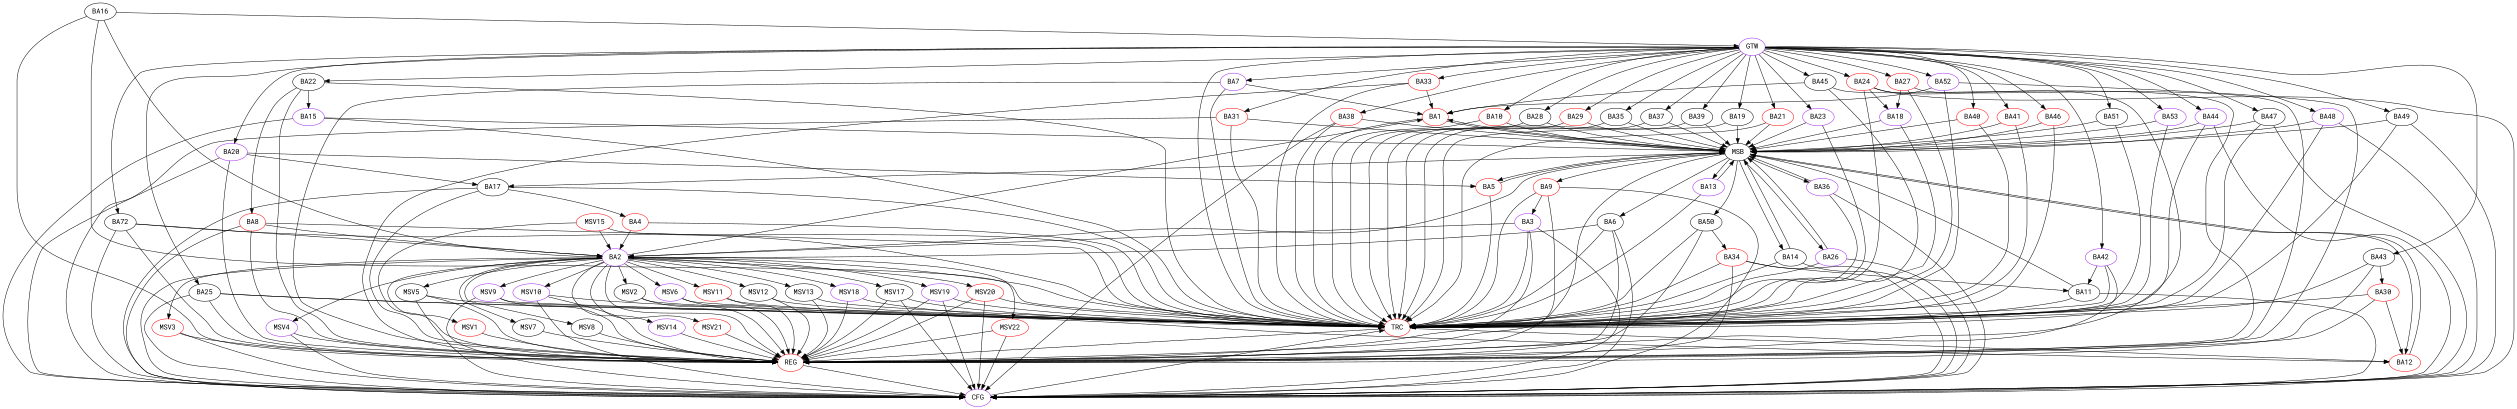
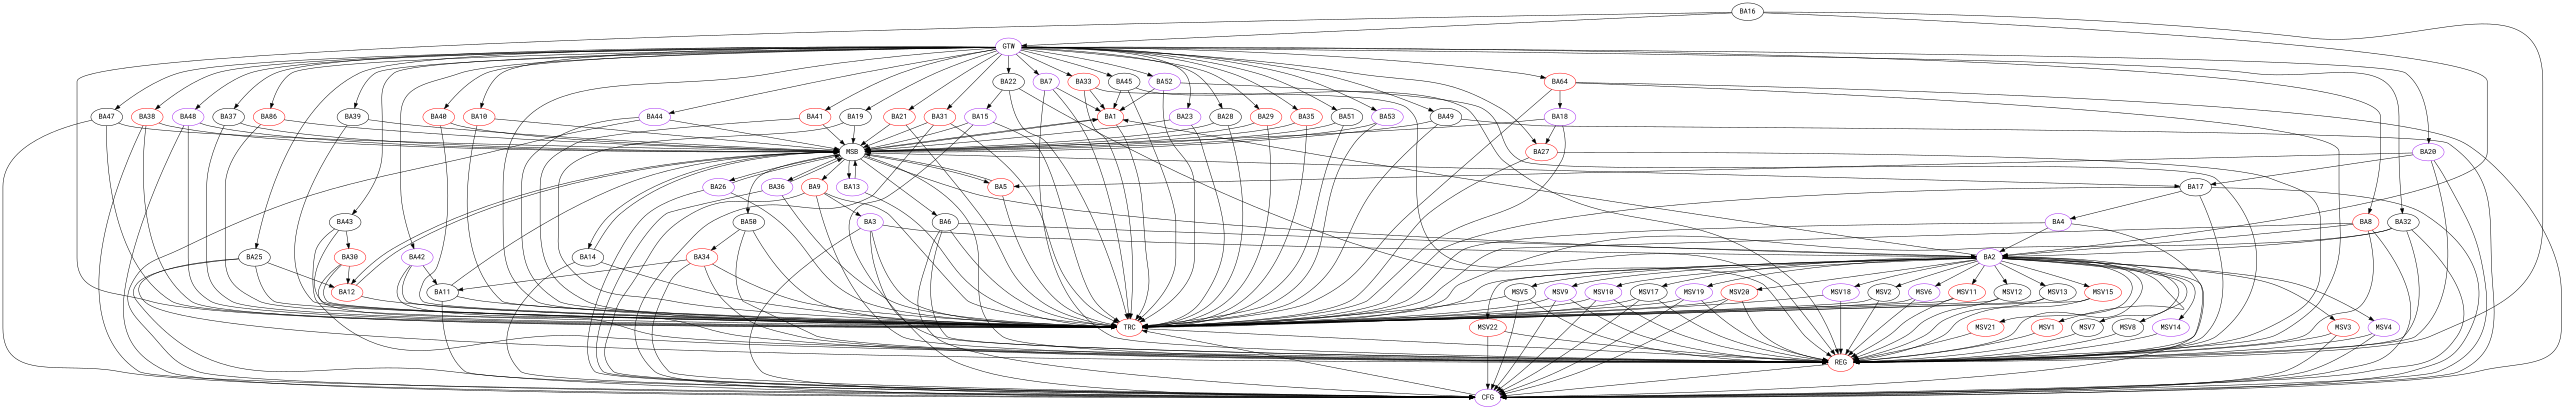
node "BA24": label "BA24" -> "BA64"
edge "BA27" -> "BA18": reversed
node "BA35": color black -> red
node "BA46": label "BA46" -> "BA86"
edge "BA22" -> "BA8": now "GTW" -> "BA8"
node "BA72": label "BA72" -> "BA32"
node "BA4": color red -> purple
edge "MSV15" -> "BA2": reversed
edge "BA4" -> "REG": added
edge "TRC" -> "BA12": reversed
